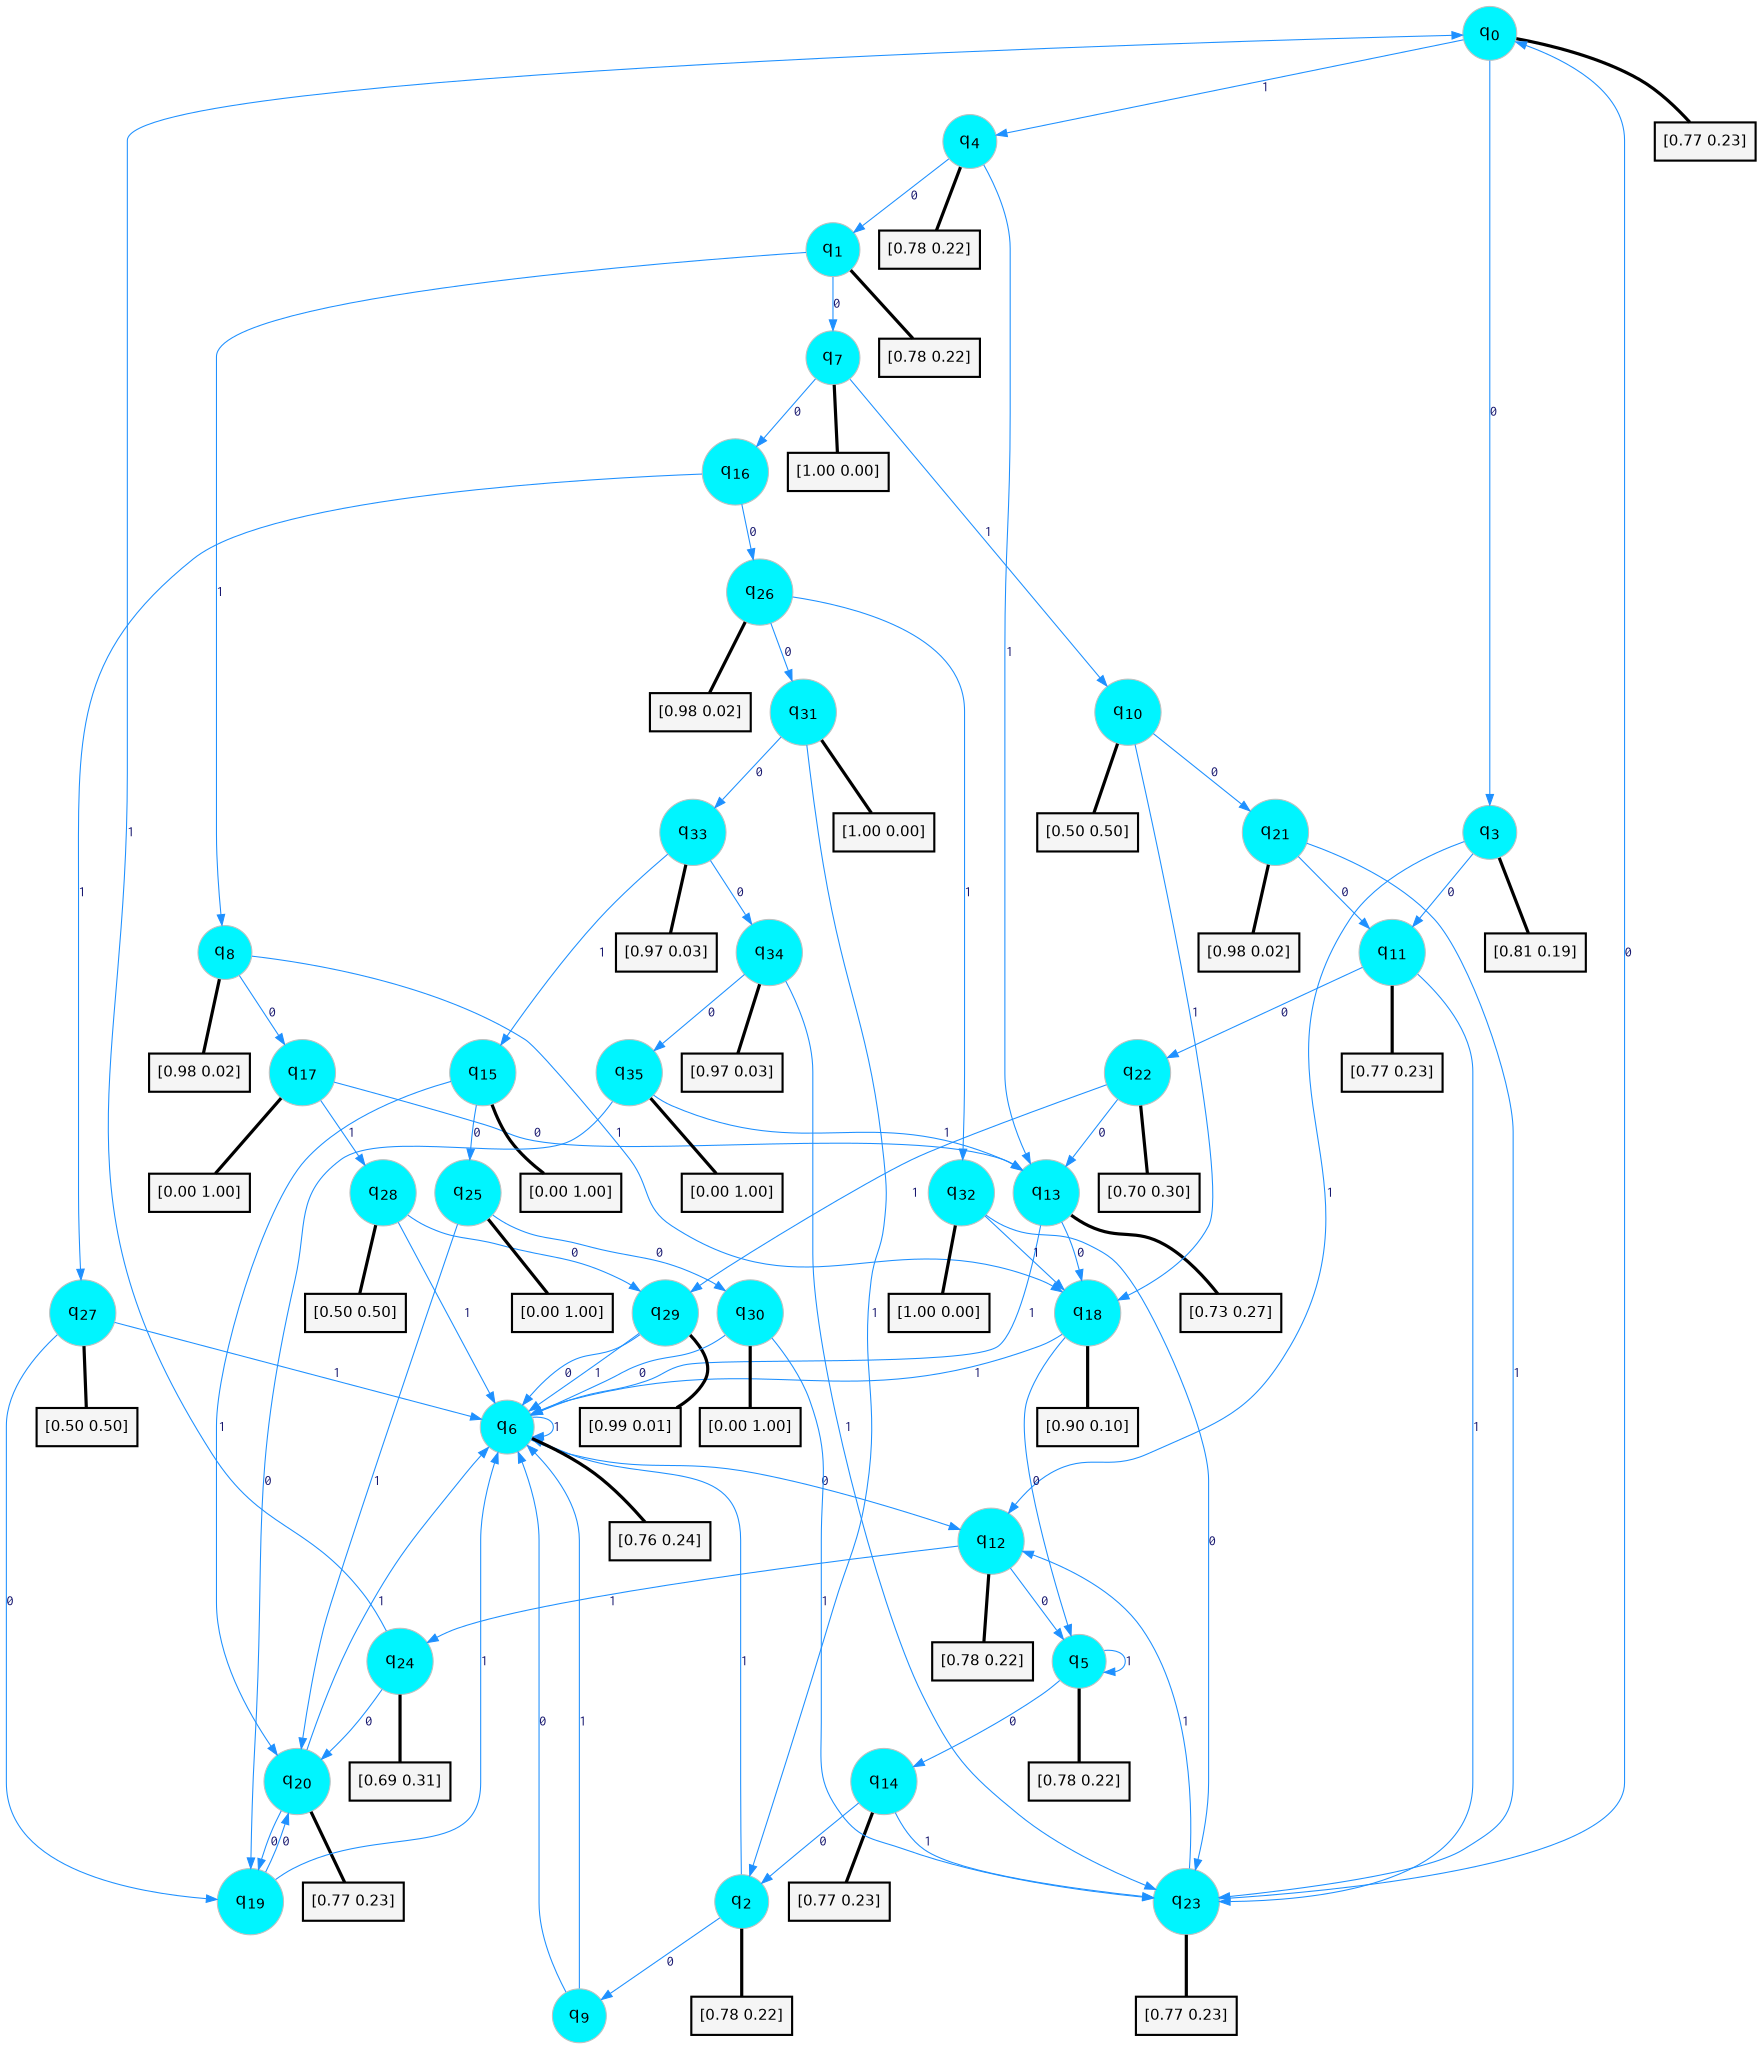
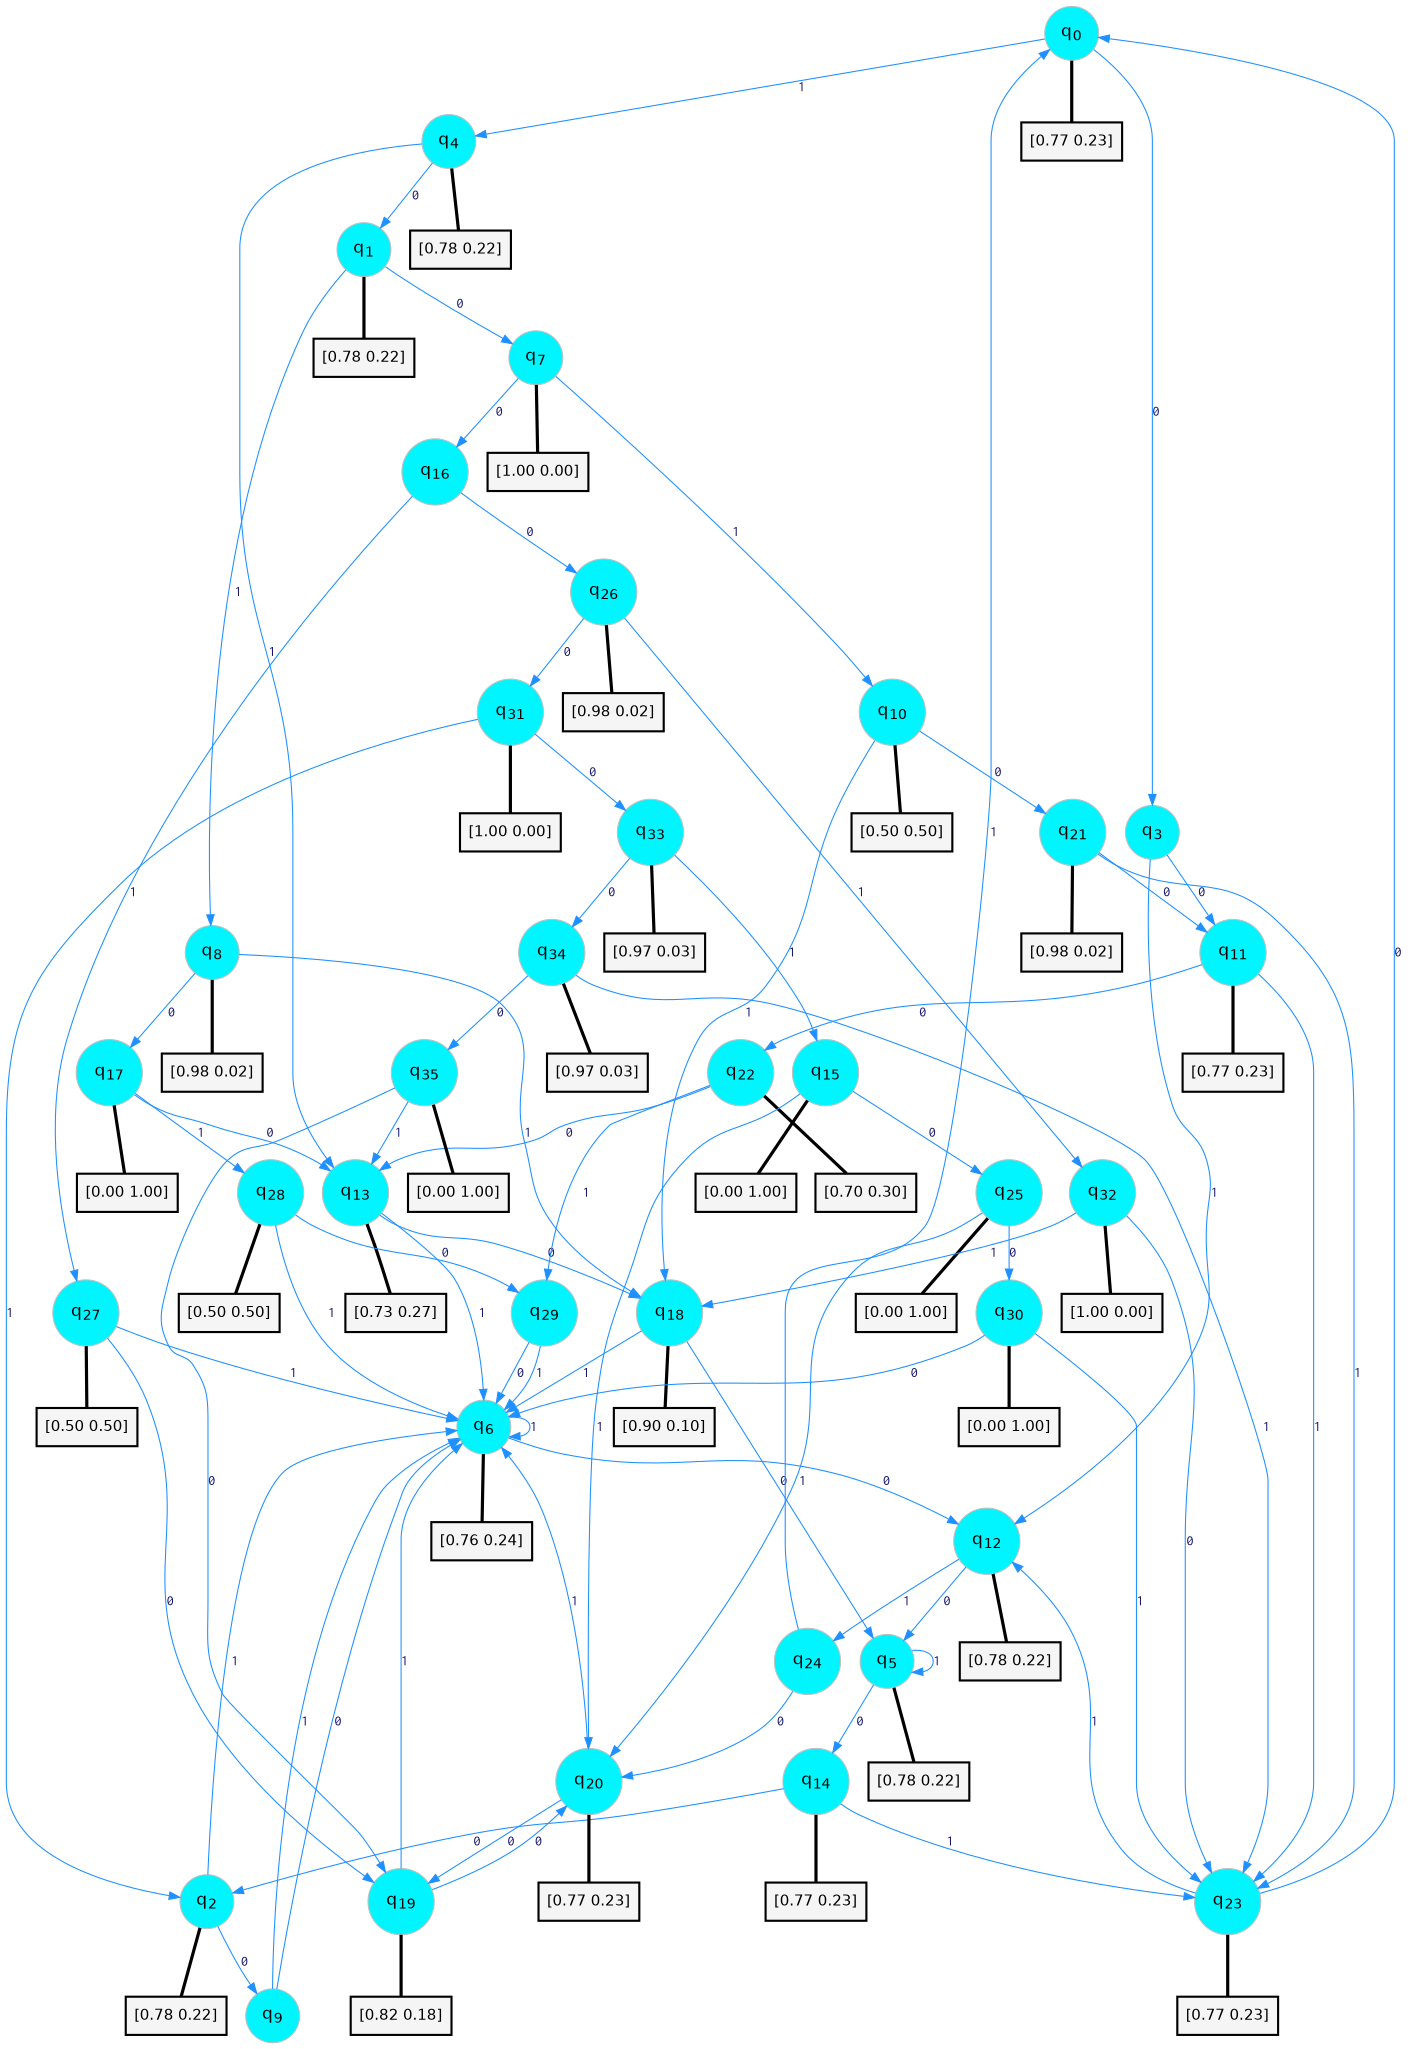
node "[0.81 0.19]": removed
node "[0.99 0.01]": removed
node "[0.69 0.31]": removed
node "[0.82 0.18]": added
